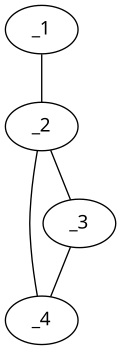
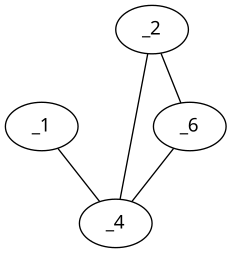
edge "_1" -- "_2": now "_1" -- "_4"
node "_3": label "_3" -> "_6"
